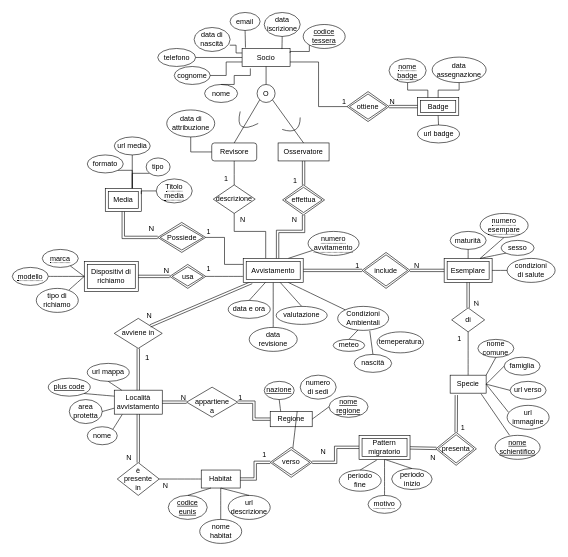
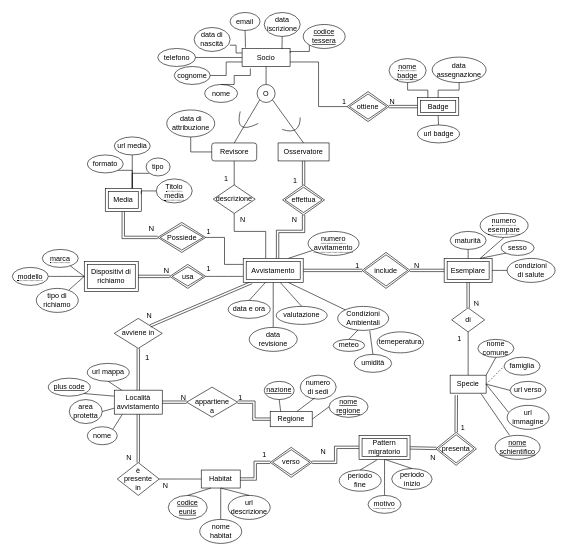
node "nascità": label "nascità" -> "umidità"
edge "famiglia" -- "Specie": style solid -> dashed
edge "Regione" -- "verso": now "Regione" -- "numero di sedi"
